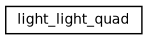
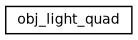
node "light_light_quad": label "light_light_quad" -> "obj_light_quad"
